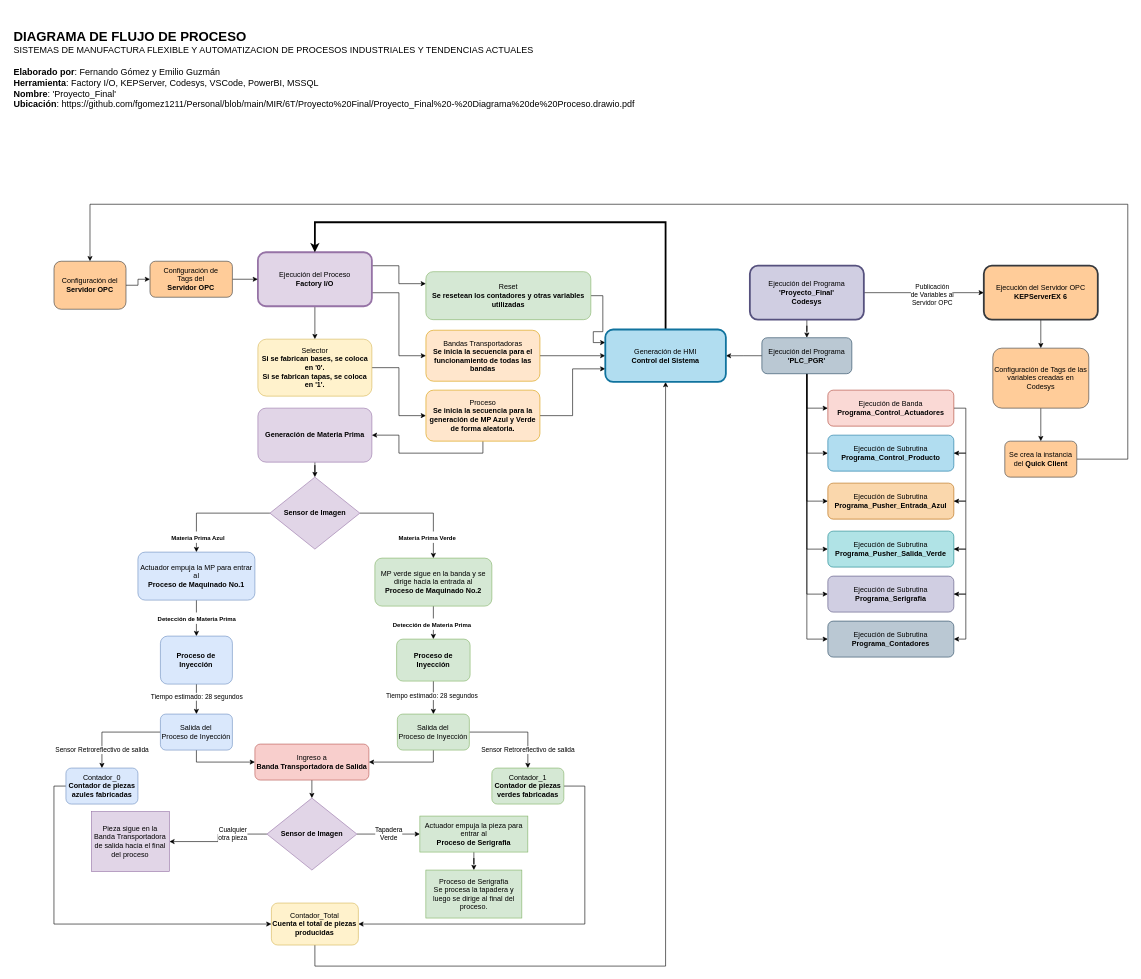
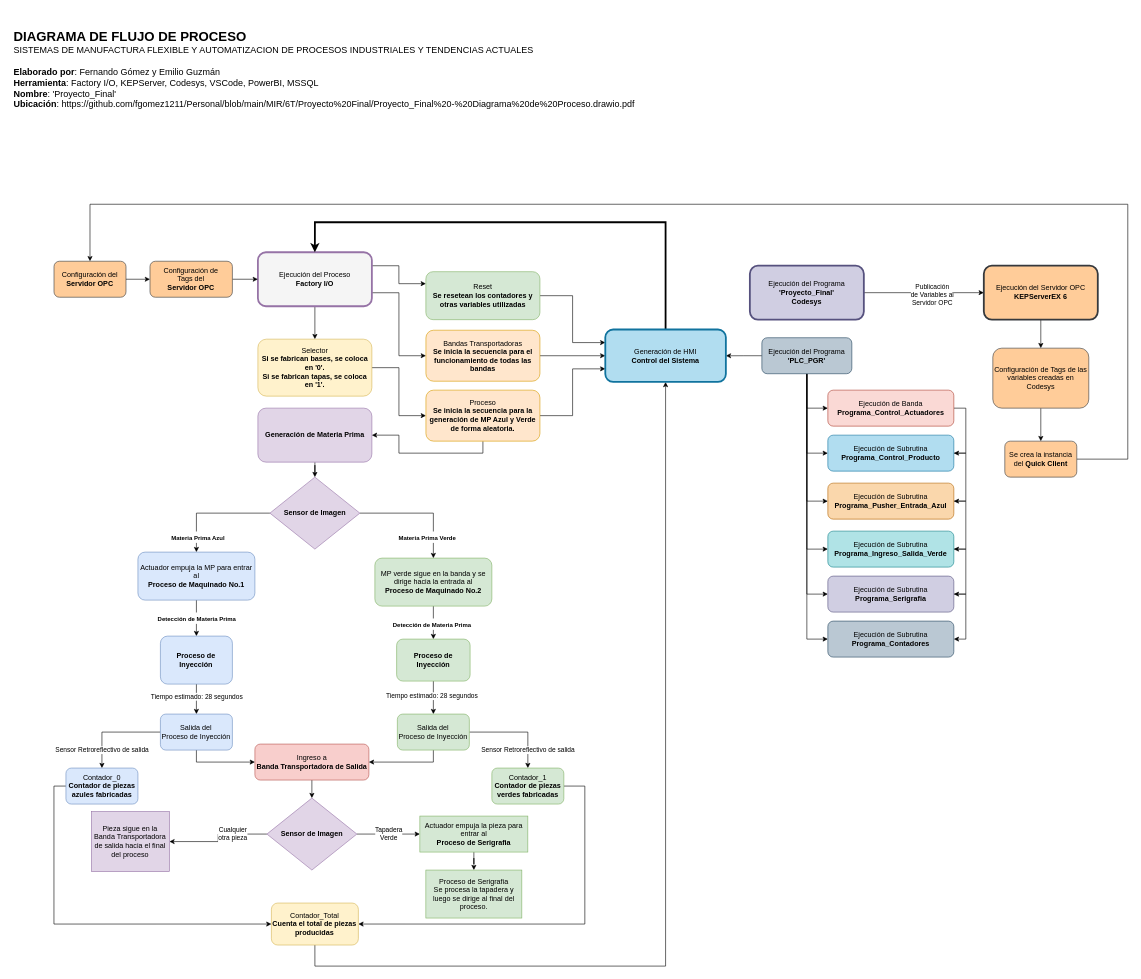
node "Ejecución del Proceso Factory I/O": fillcolor #e1d5e7 -> #f5f5f5
node "Configuración del Servidor OPC": size 72x48 -> 72x36
node "Reset Se resetean los contadores y otras variables utilizadas": size 165x48 -> 114x48
edge "Ejecución del Programa 'Proyecto_Final' Codesys" -> "Ejecución del Programa 'PLC_PGR'": removed
node "Ejecución de Subrutina Programa_Pusher_Salida_Verde": label "Ejecución de Subrutina Programa_Pusher_Salida_Verde" -> "Ejecución de Subrutina Programa_Ingreso_Salida_Verde"
